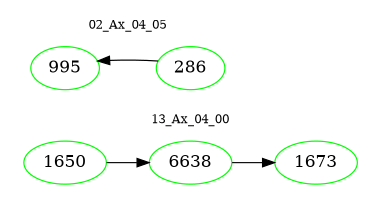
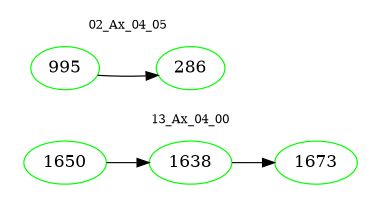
edge "286" -> "995": reversed
node "6638": label "6638" -> "1638"
